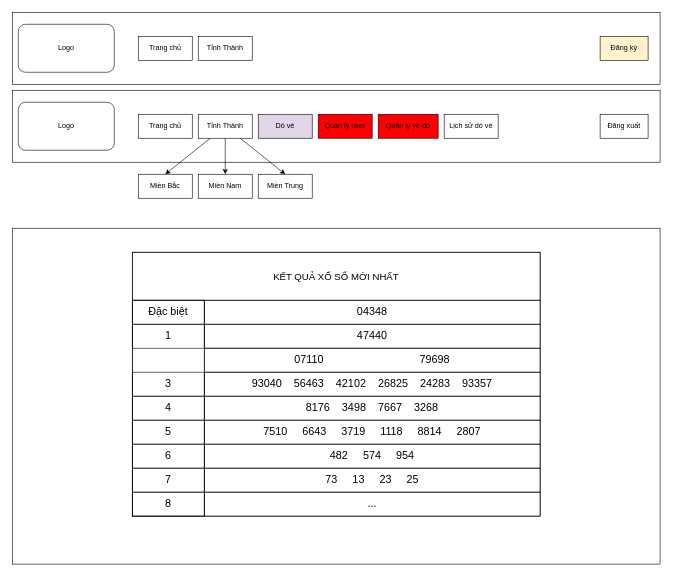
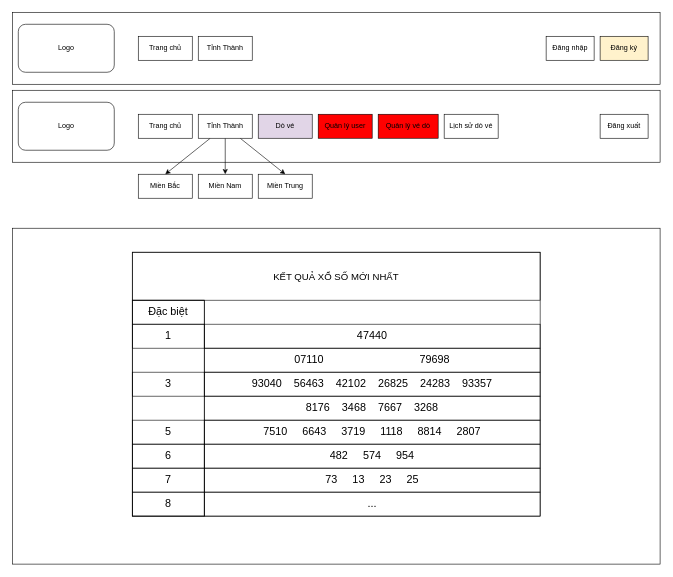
node "Đăng nhập": added
node "04348": removed
node "4": removed
node "8176 3498 7667 3268": label "8176 3498 7667 3268" -> "8176 3468 7667 3268"
